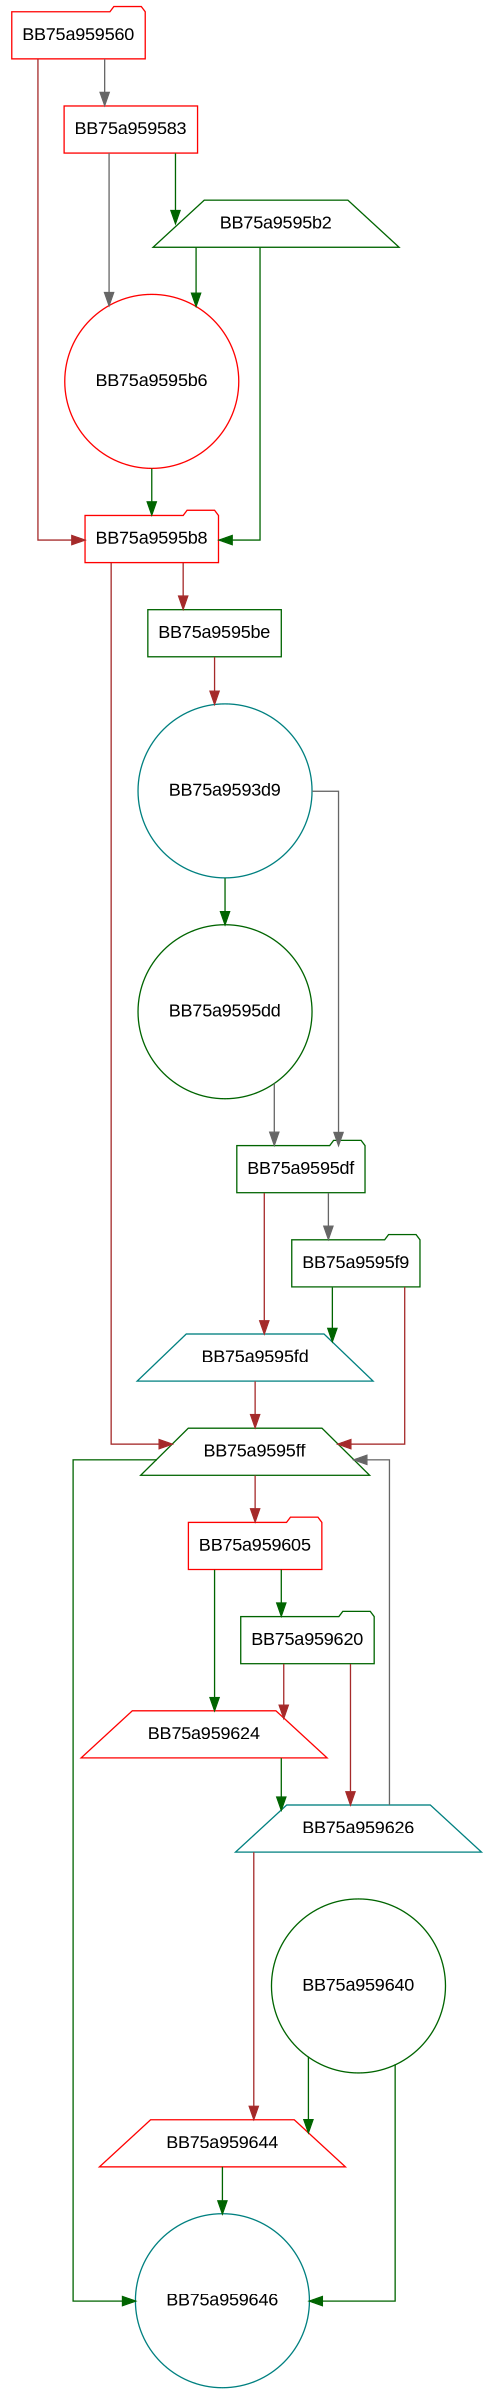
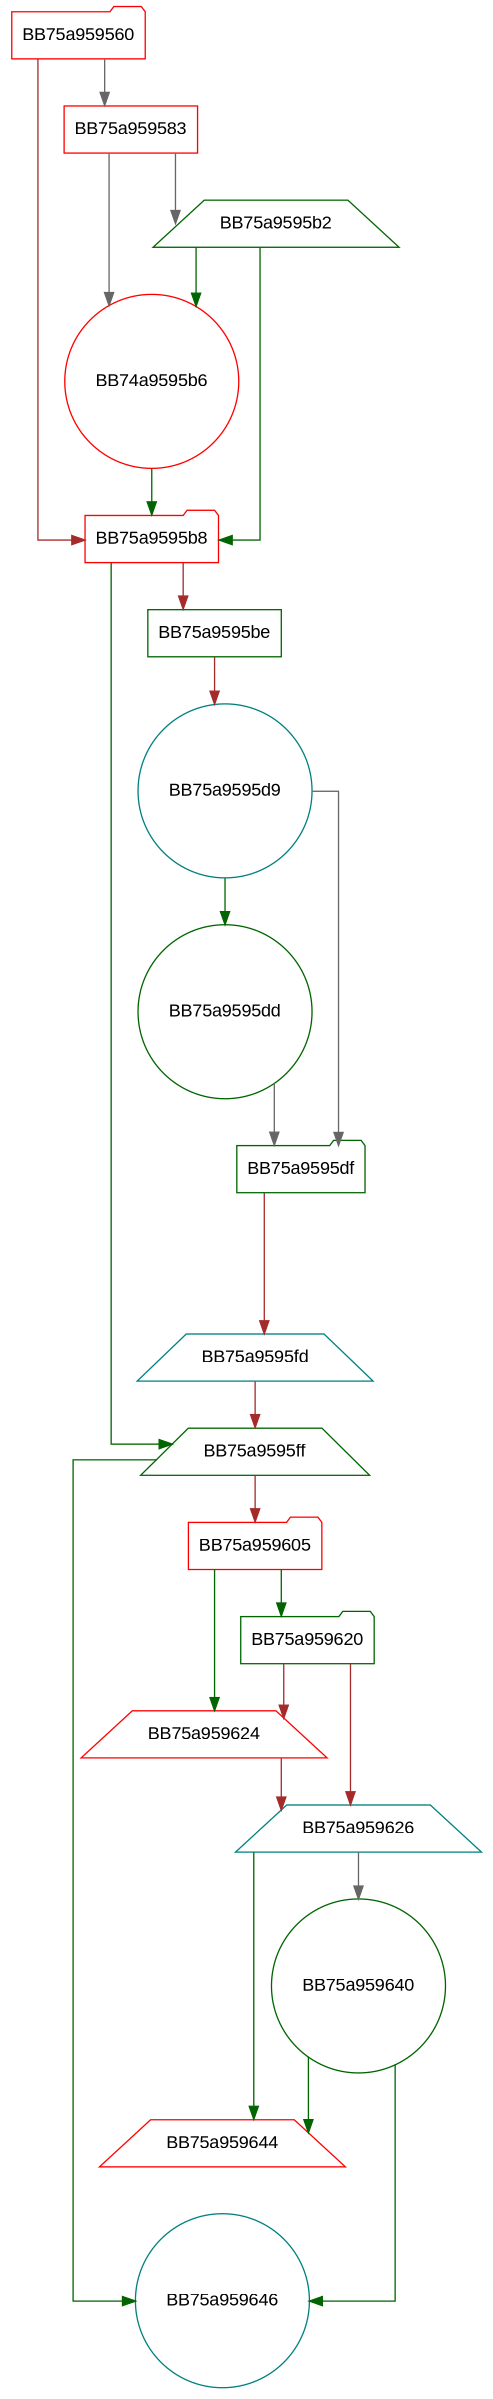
edge "BB75a959583" -> "BB75a9595b2": color darkgreen -> gray40
node "BB75a9595b6": label "BB75a9595b6" -> "BB74a9595b6"
node "BB75a9593d9": label "BB75a9593d9" -> "BB75a9595d9"
edge "BB75a9595b8" -> "BB75a9595ff": color brown -> darkgreen
node "BB75a9595f9": removed
edge "BB75a959626" -> "BB75a9595ff": now "BB75a959626" -> "BB75a959640"
edge "BB75a959624" -> "BB75a959626": color darkgreen -> brown
edge "BB75a959626" -> "BB75a959644": color brown -> darkgreen
edge "BB75a959644" -> "BB75a959646": removed
